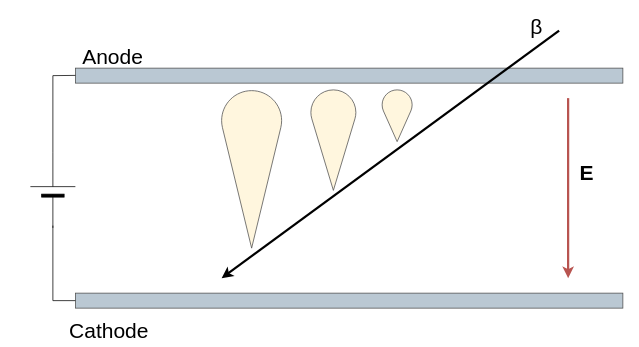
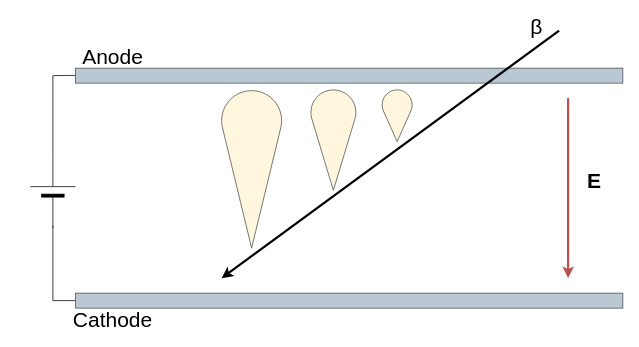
node "E": moved (587, 173) -> (594, 180)
node "Cathode": moved (109, 330) -> (113, 319)
